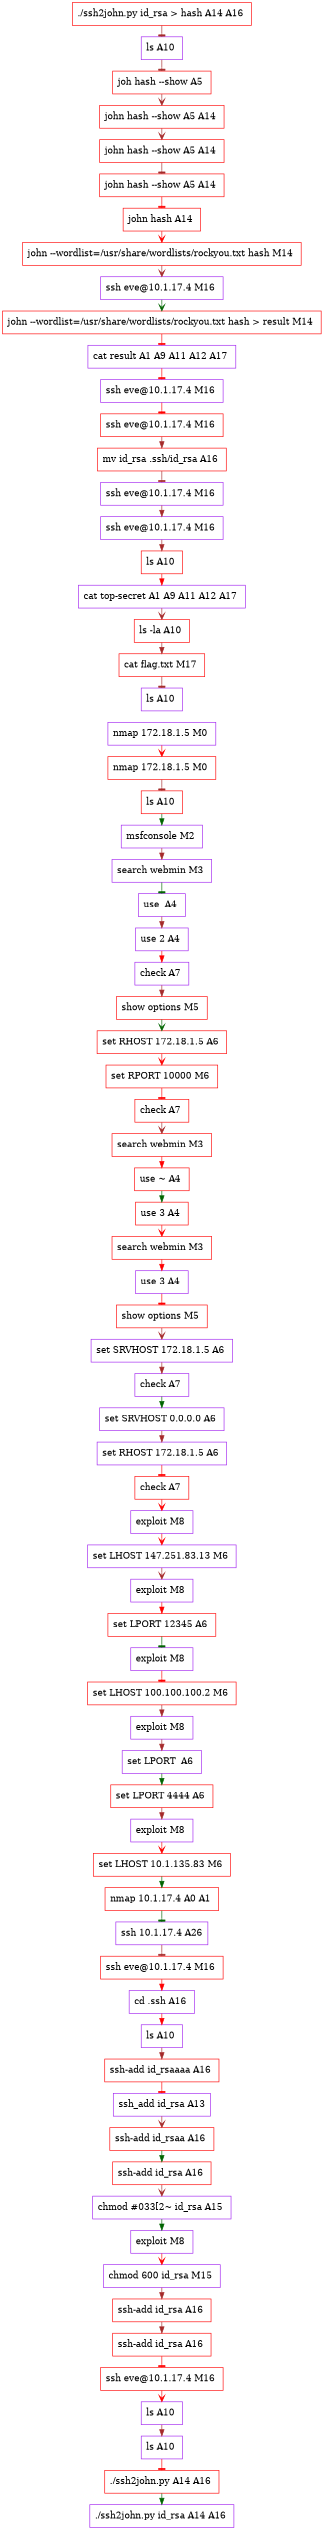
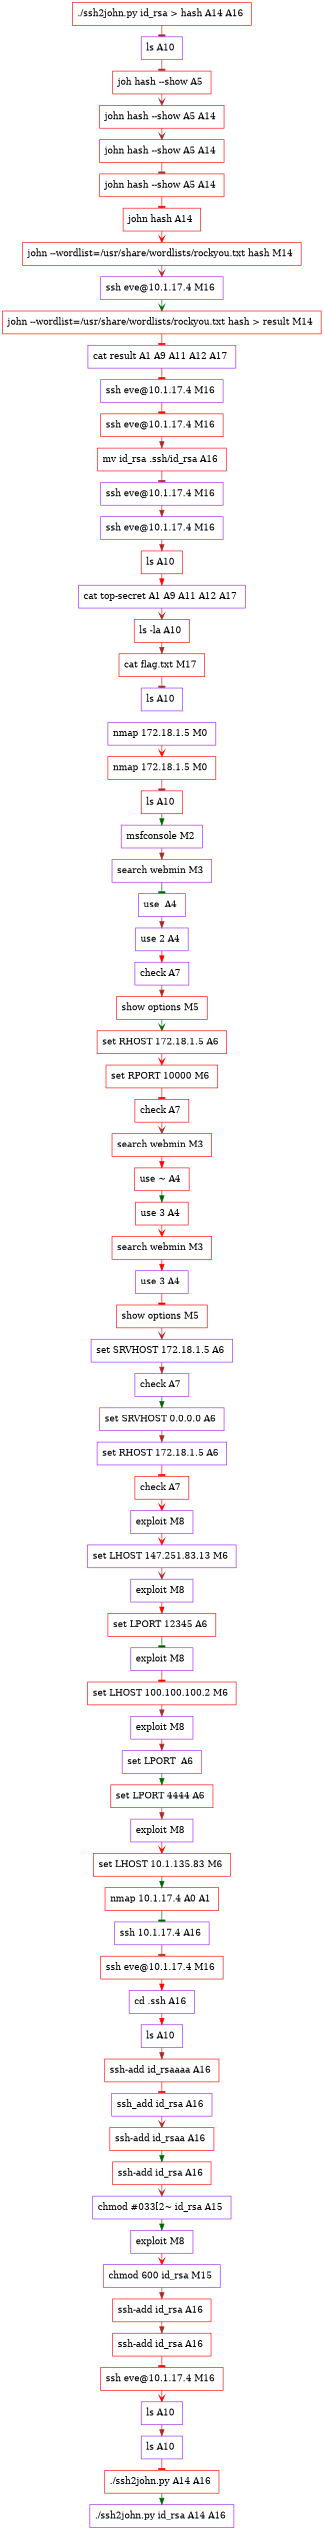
node "ssh 10.1.17.4 A26": label "ssh 10.1.17.4 A26" -> "ssh 10.1.17.4 A16"
node "ssh_add id_rsa A13": label "ssh_add id_rsa A13" -> "ssh_add id_rsa A16"
